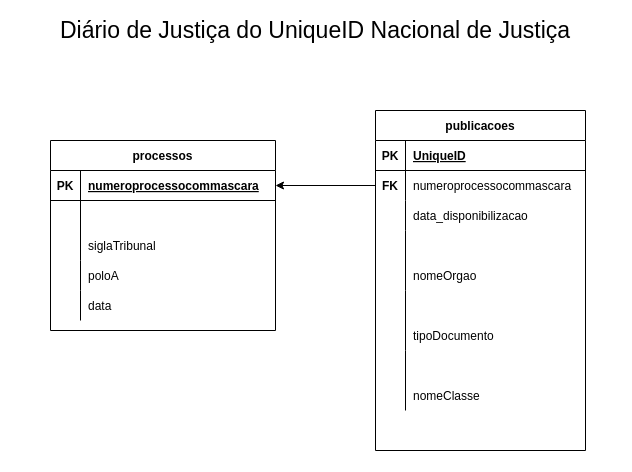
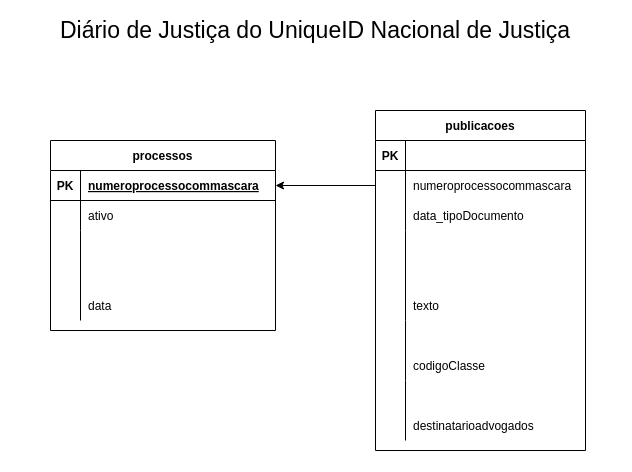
node "UniqueID": removed
node "FK": removed
node "ativo": added
node "data_disponibilizacao": label "data_disponibilizacao" -> "data_tipoDocumento"
node "siglaTribunal": removed
node "poloA": removed
node "nomeOrgao": removed
node "texto": added
node "tipoDocumento": removed
node "codigoClasse": added
node "nomeClasse": removed
node "destinatarioadvogados": added
